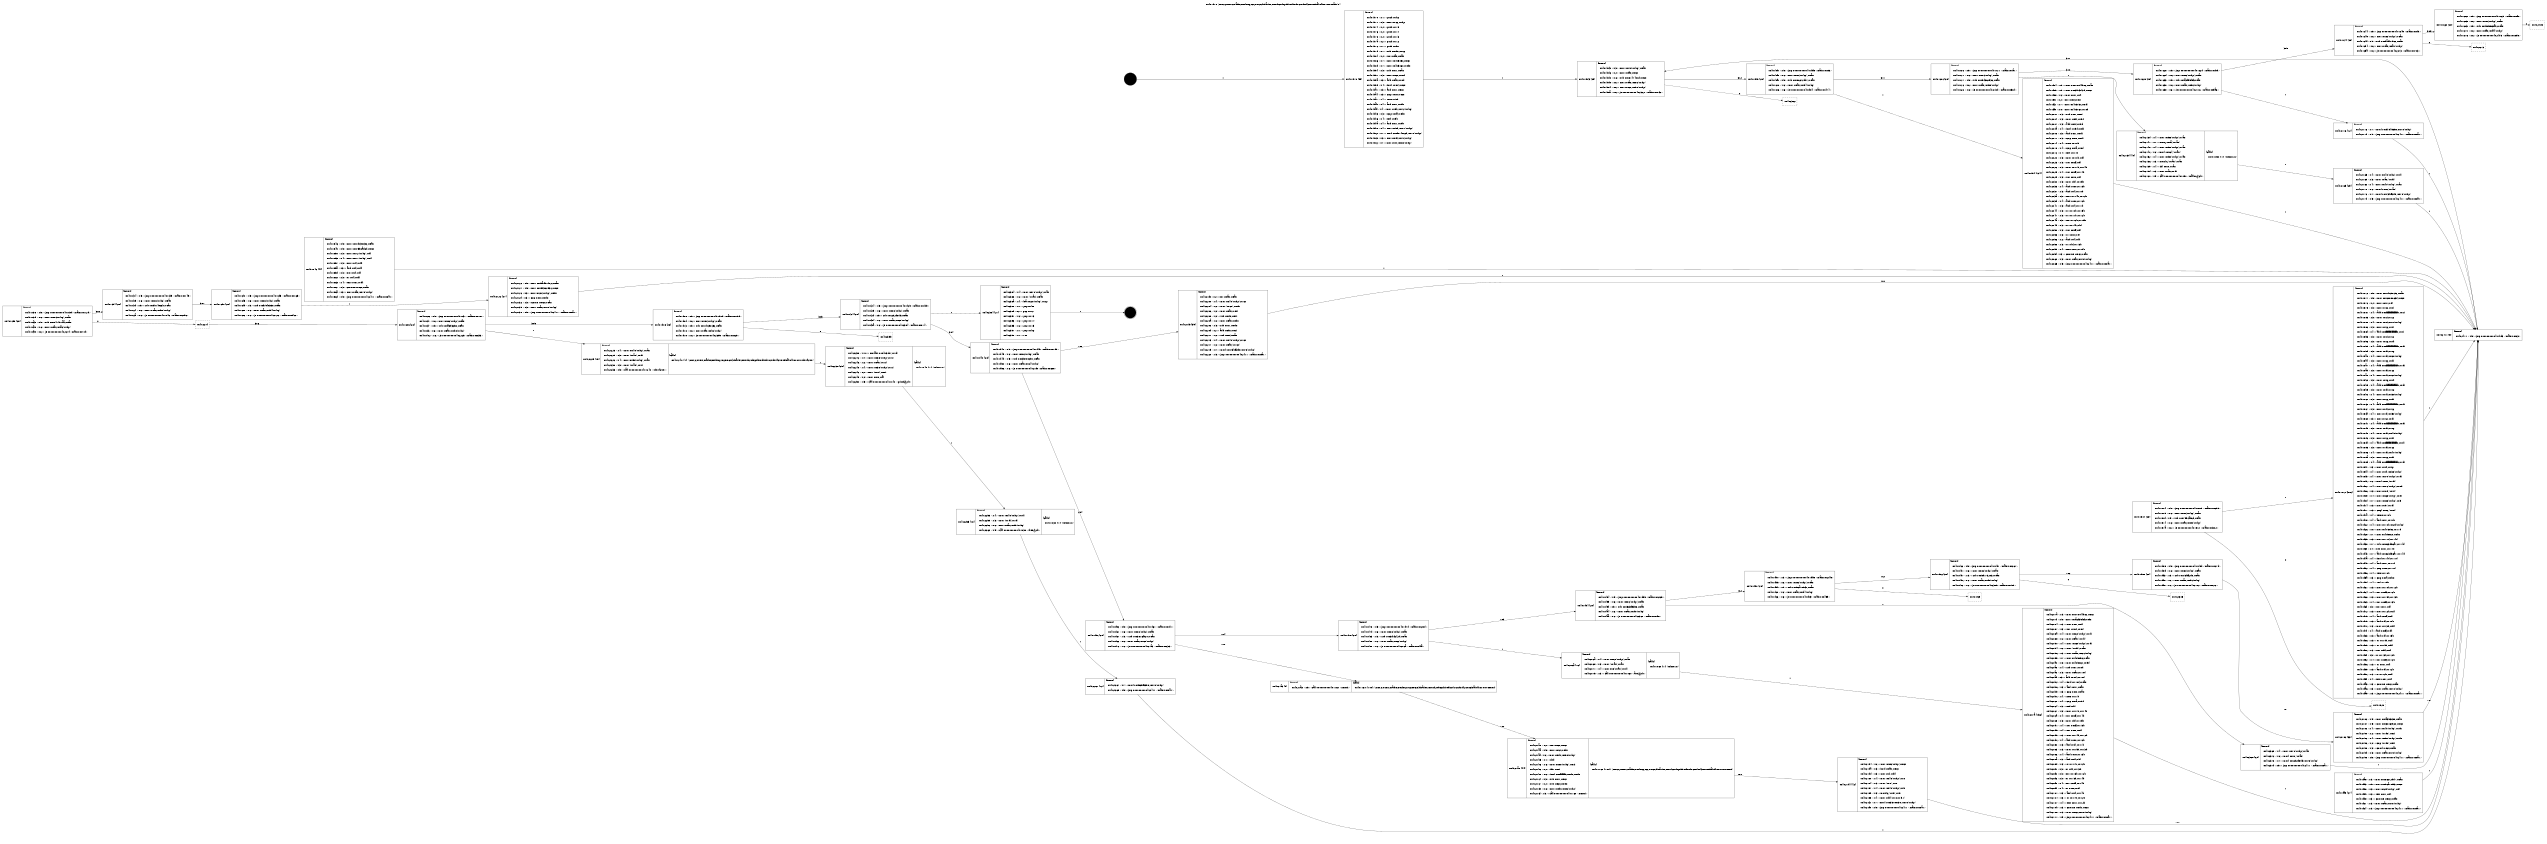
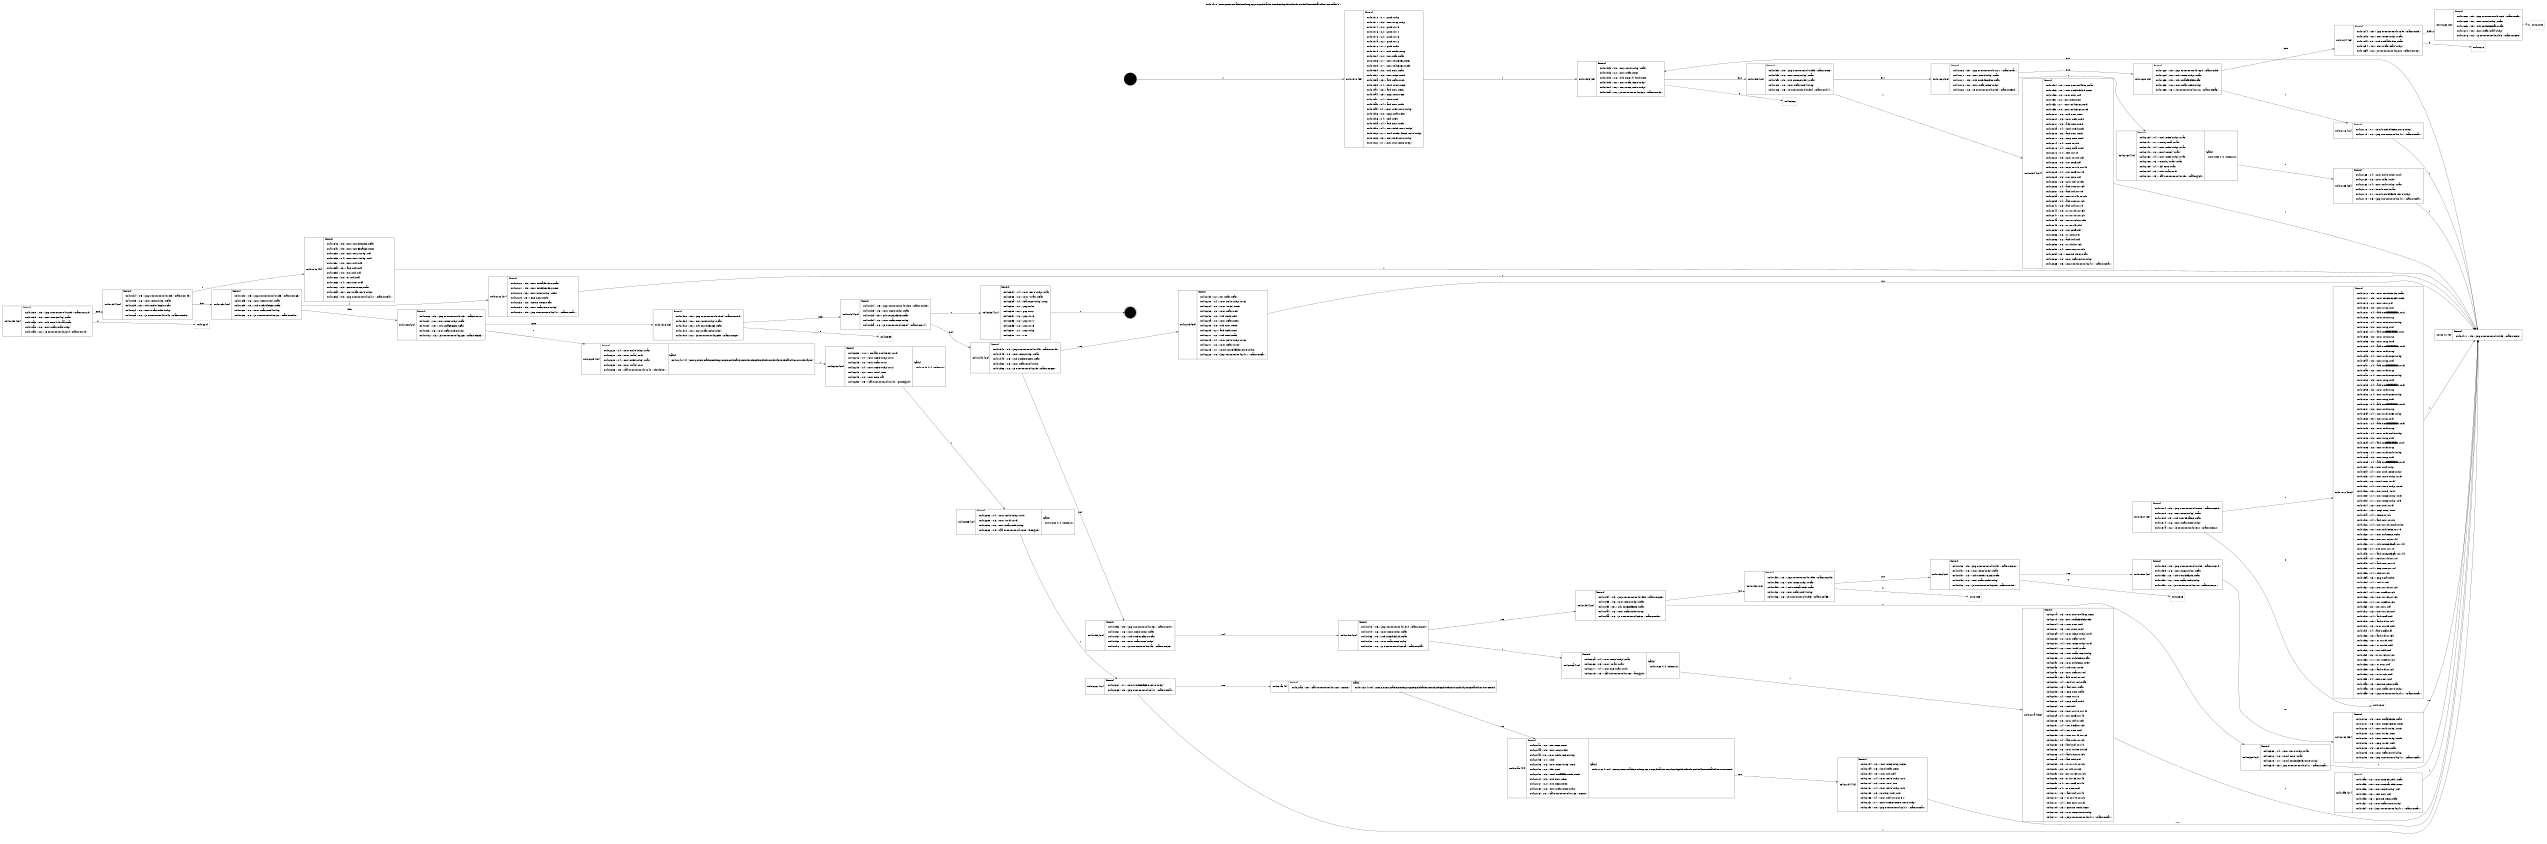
edge "0x401cb4 [28]" -> "0x401e46 [44]": added, label "1"
edge "0x40227f" -> "0x401cec [28]": now "0x401cd0 [28]" -> "0x401cec [28]"
edge "0x401d5c [28]" -> "0x4021a3 [5]": now "0x402267 [12]" -> "0x4021a3 [5]"
